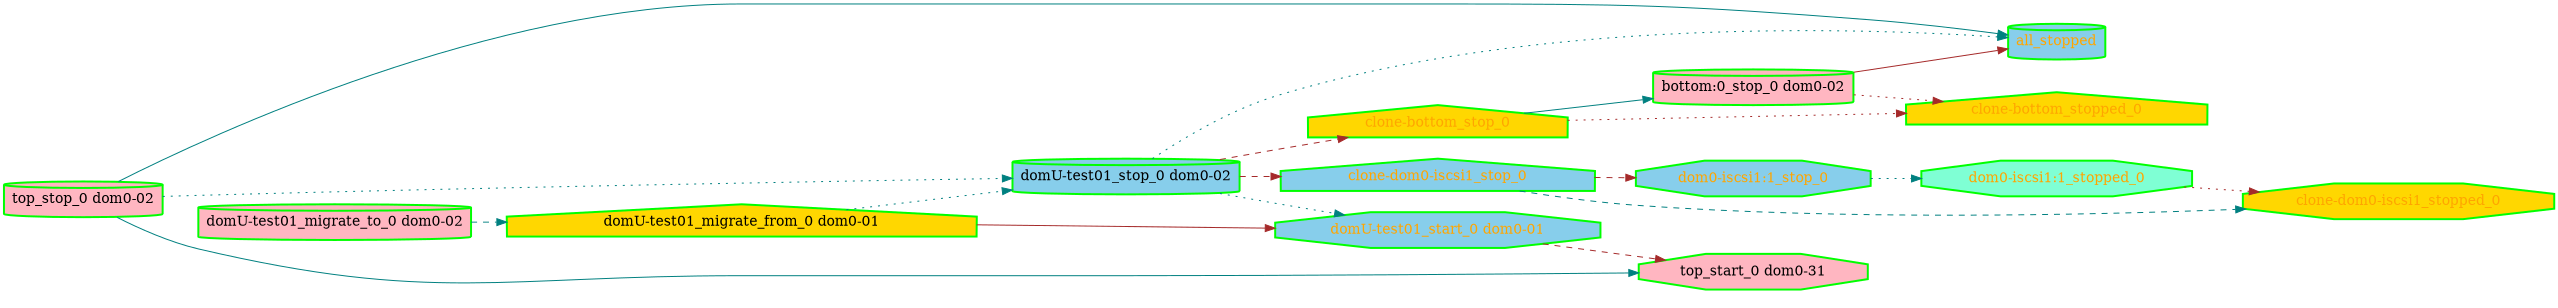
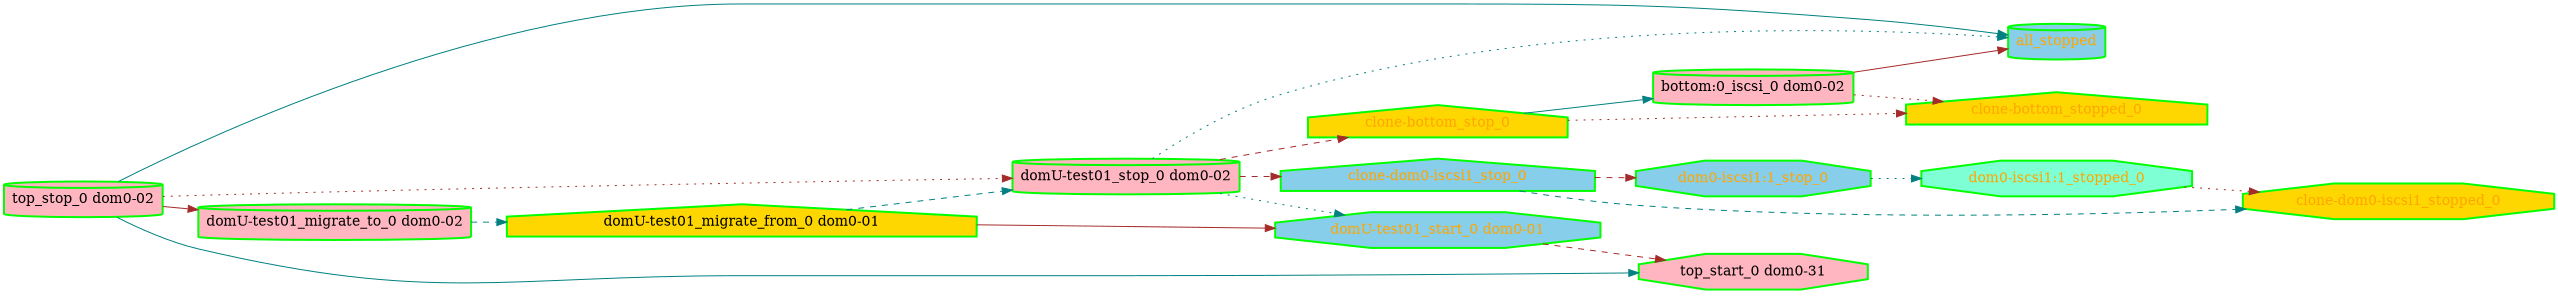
node "bottom:0_stop_0 dom0-02": label "bottom:0_stop_0 dom0-02" -> "bottom:0_iscsi_0 dom0-02"
node "domU-test01_stop_0 dom0-02": fillcolor skyblue -> lightpink
edge "top_stop_0 dom0-02" -> "domU-test01_stop_0 dom0-02": color teal -> brown
edge "domU-test01_migrate_from_0 dom0-01" -> "domU-test01_stop_0 dom0-02": style dotted -> dashed
edge "top_stop_0 dom0-02" -> "domU-test01_migrate_to_0 dom0-02": added
